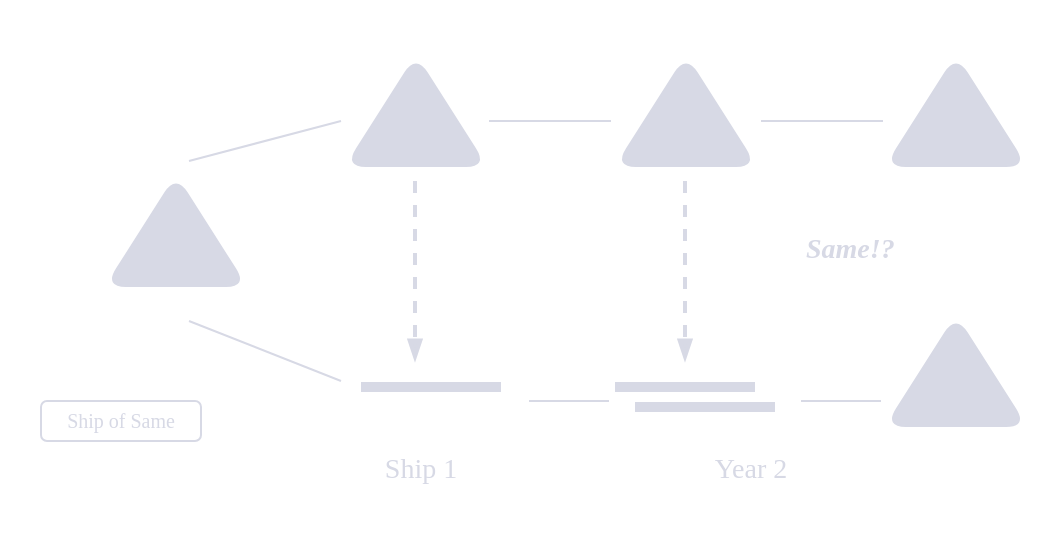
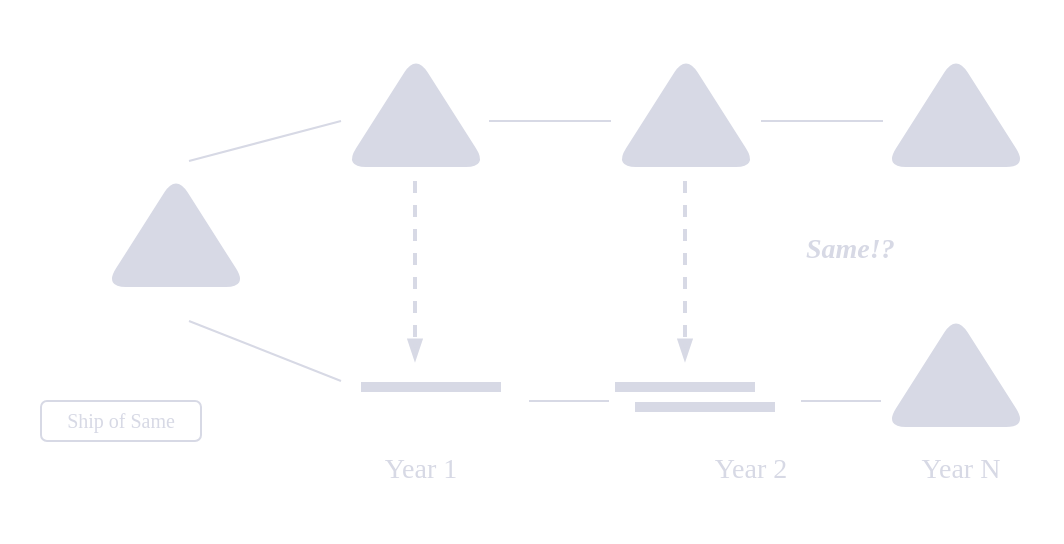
node "Ship 1": label "Ship 1" -> "Year 1"
node "Year N": added
